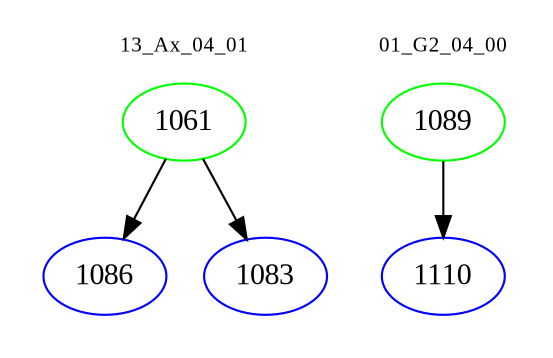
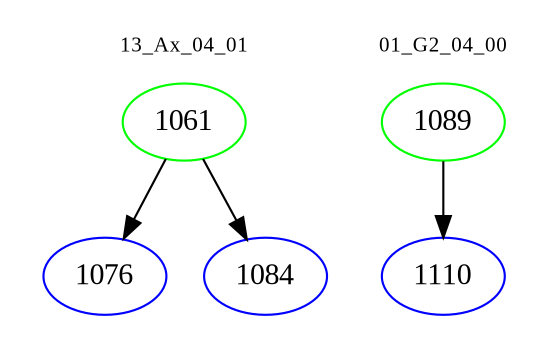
node "1086": label "1086" -> "1076"
node "1083": label "1083" -> "1084"
